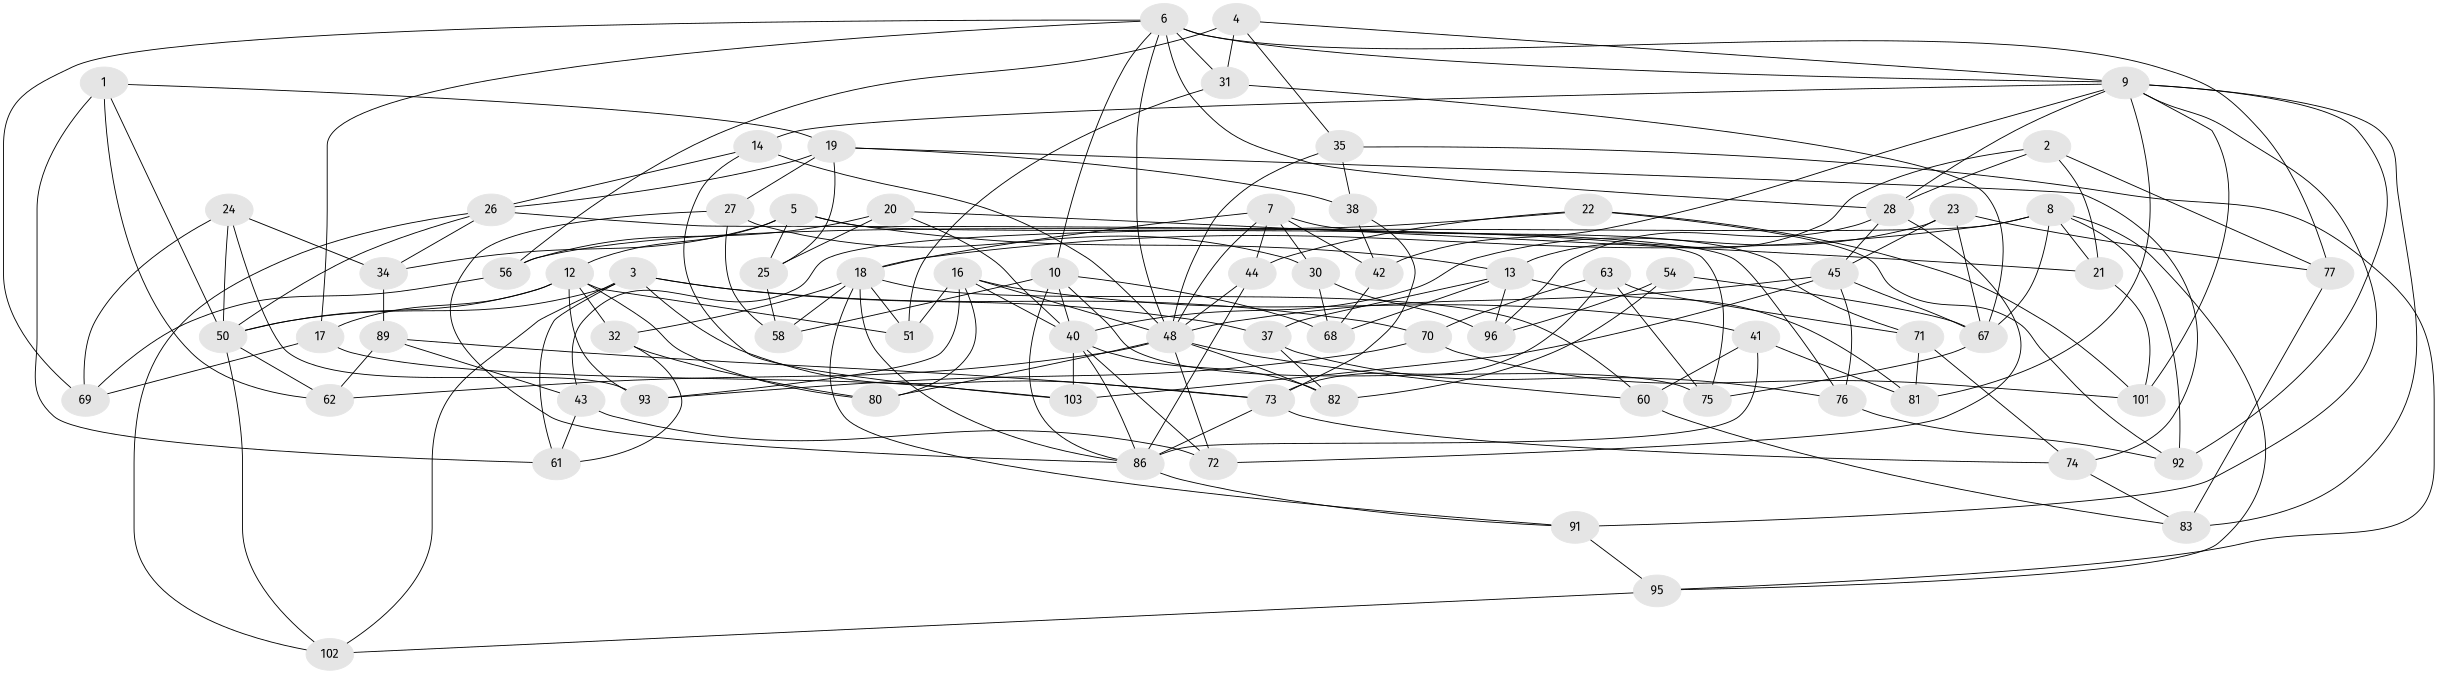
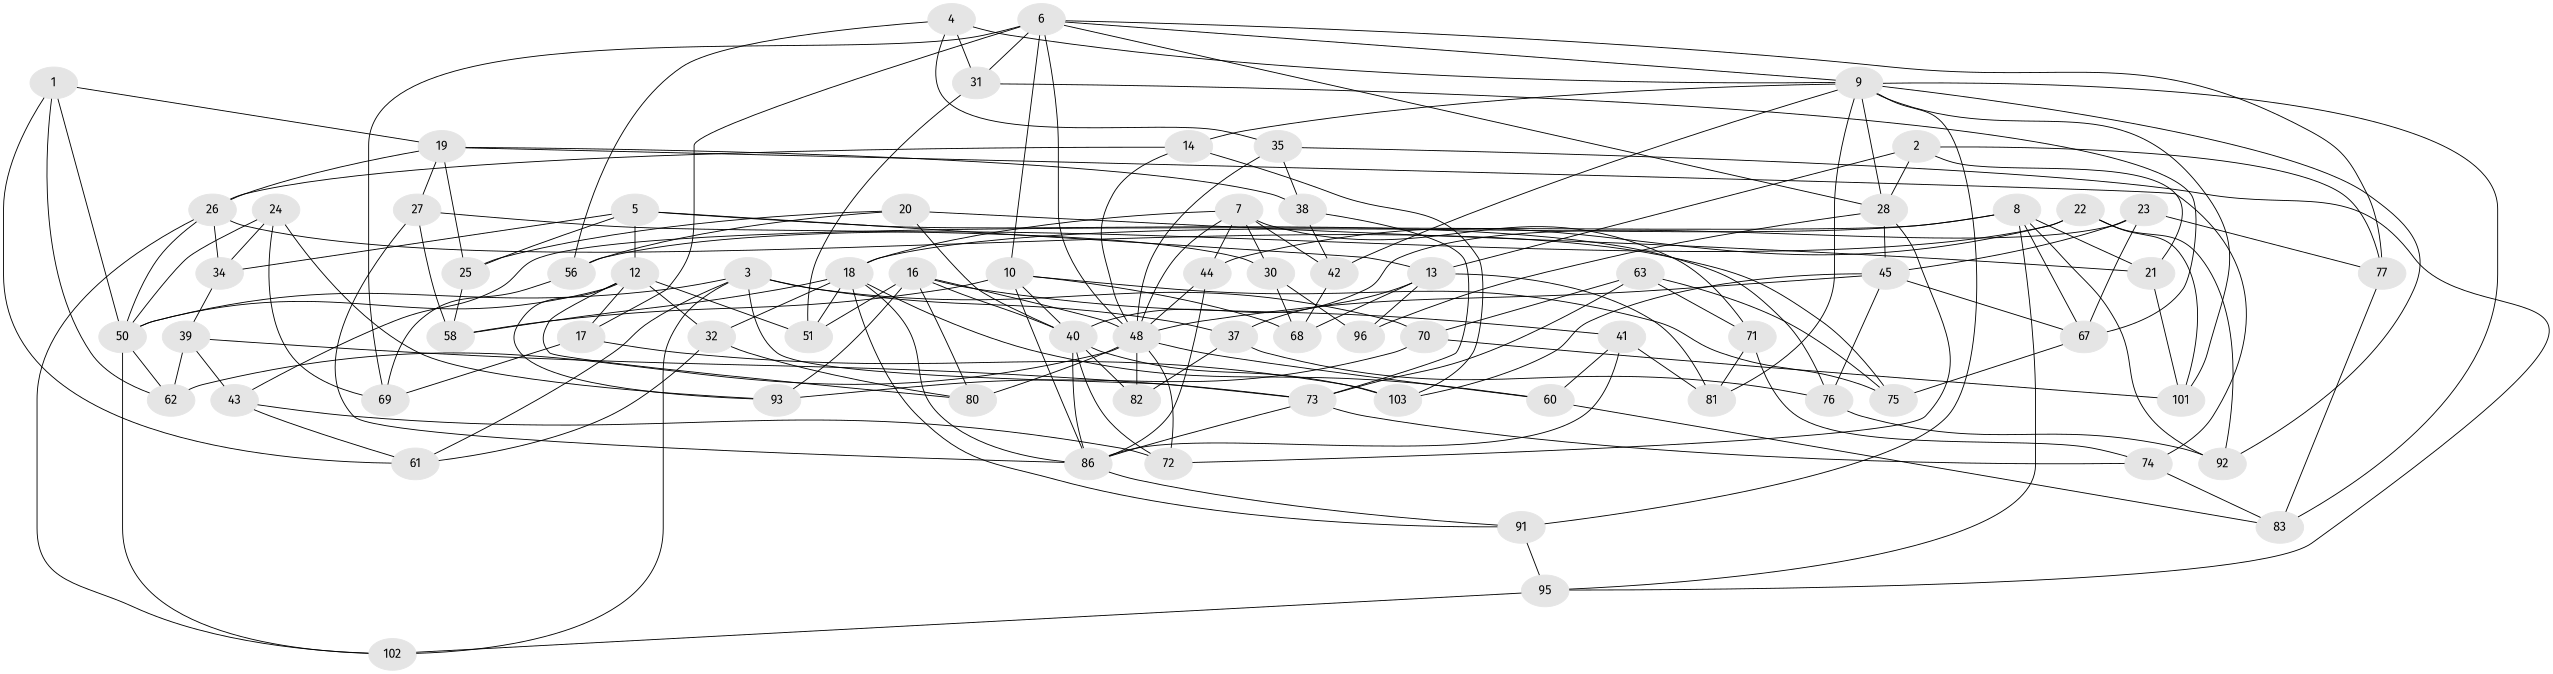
node "54": removed
node "89": label "89" -> "39"
